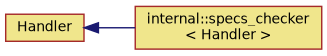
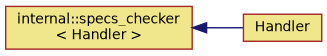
edge "internal::specs_checker < Handler >" -> "Handler": reversed
